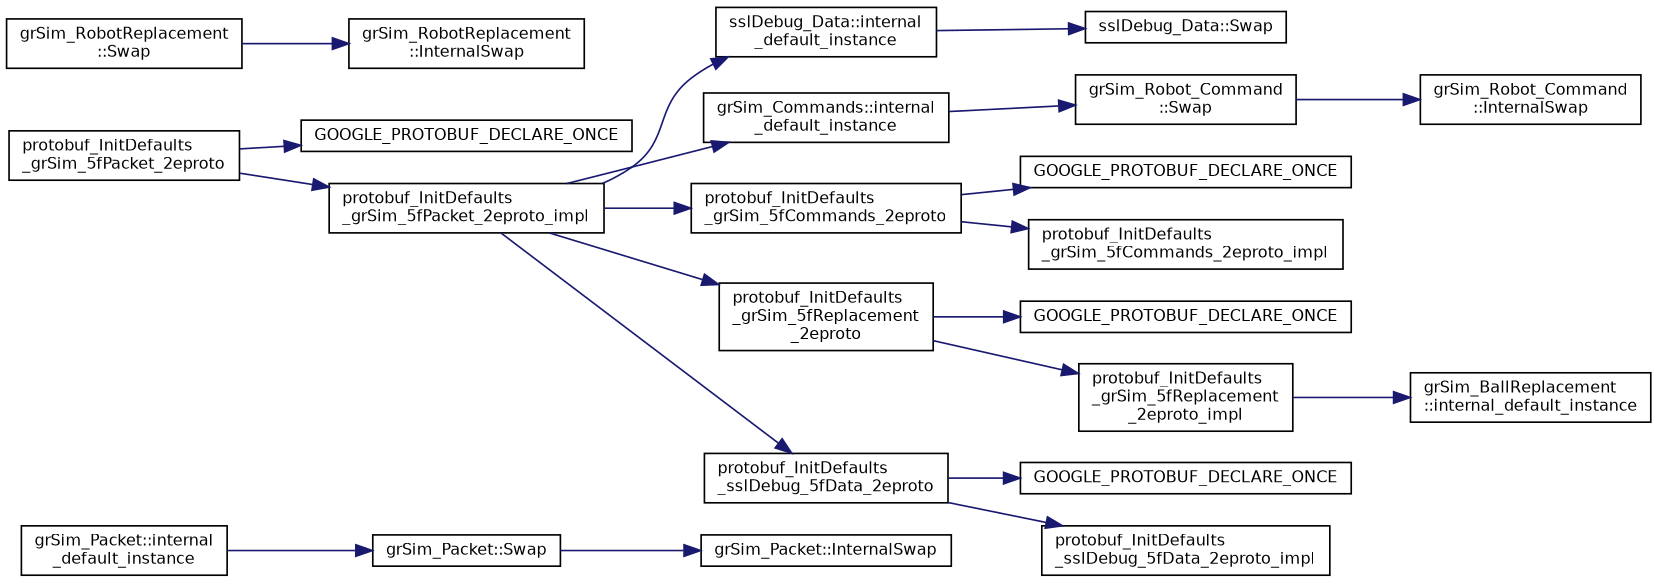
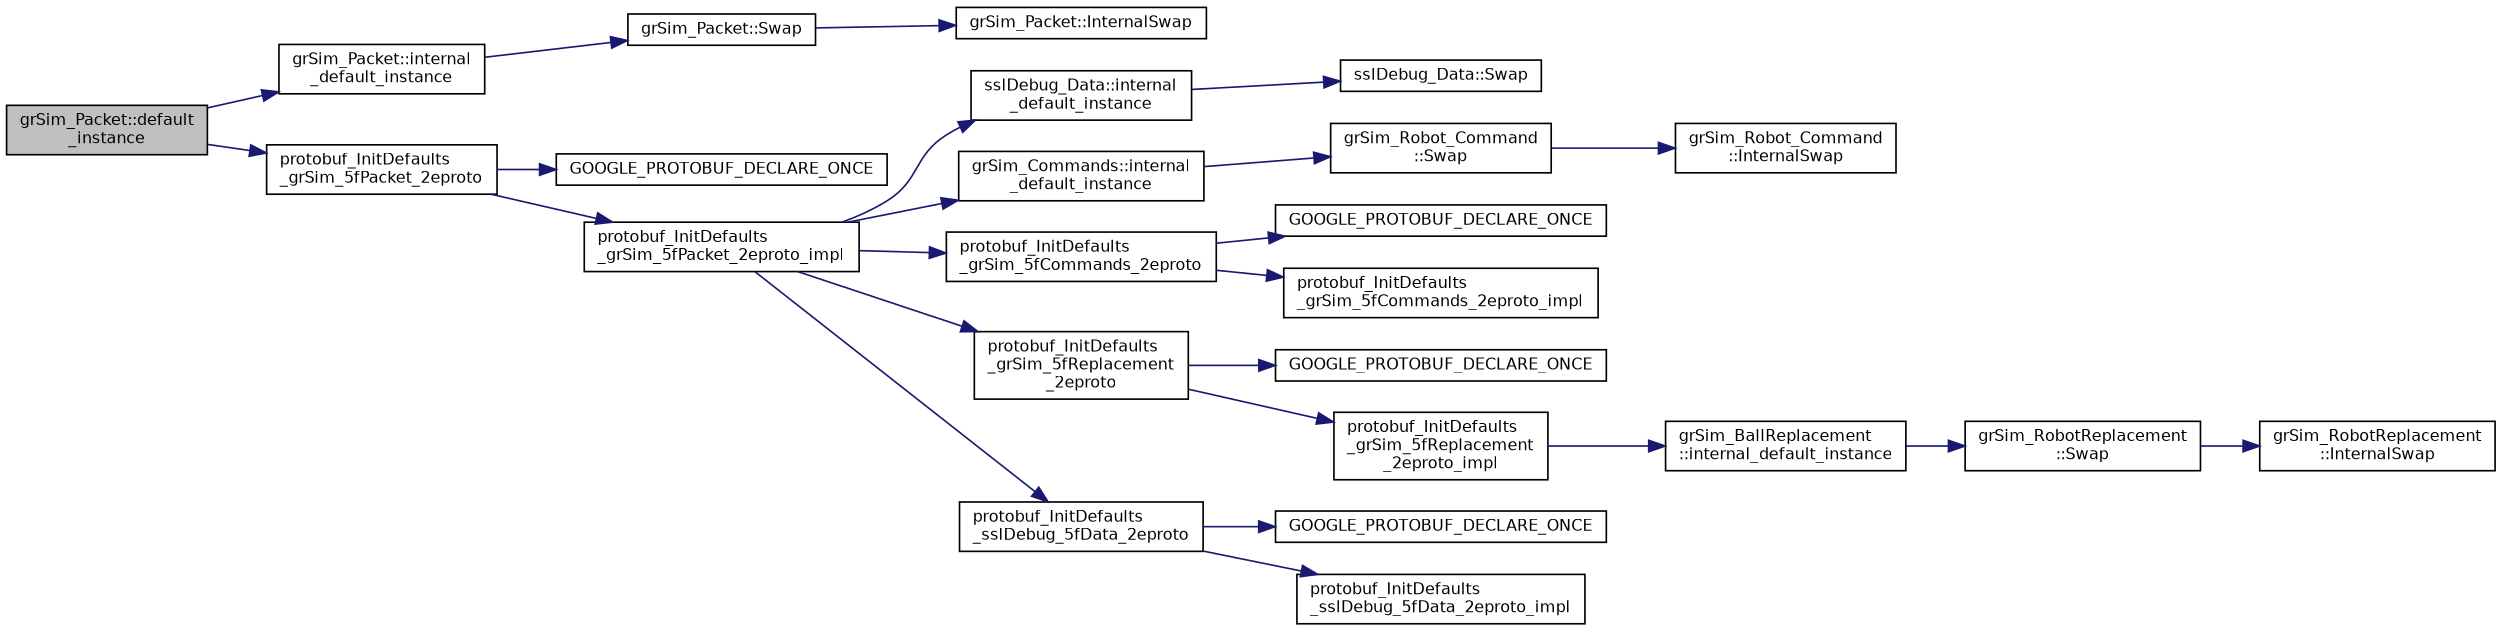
node "grSim_Packet::default _instance": added
edge "grSim_BallReplacement ::internal_default_instance" -> "grSim_RobotReplacement ::Swap": added
